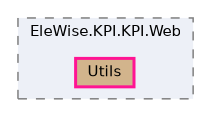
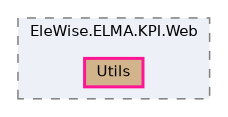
cluster "EleWise.KPI.KPI.Web": label "EleWise.KPI.KPI.Web" -> "EleWise.ELMA.KPI.Web"
